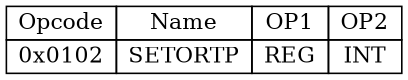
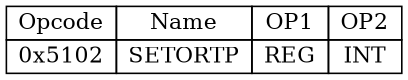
node "Opcode": text "0x0102" -> "0x5102"
